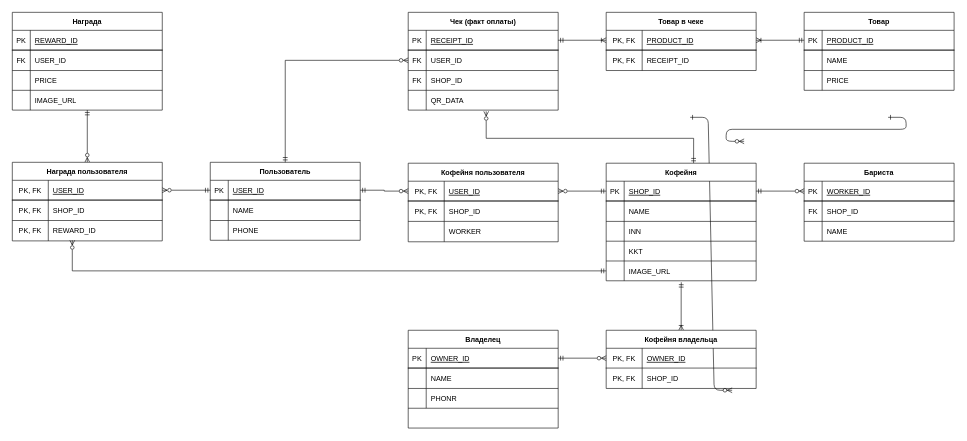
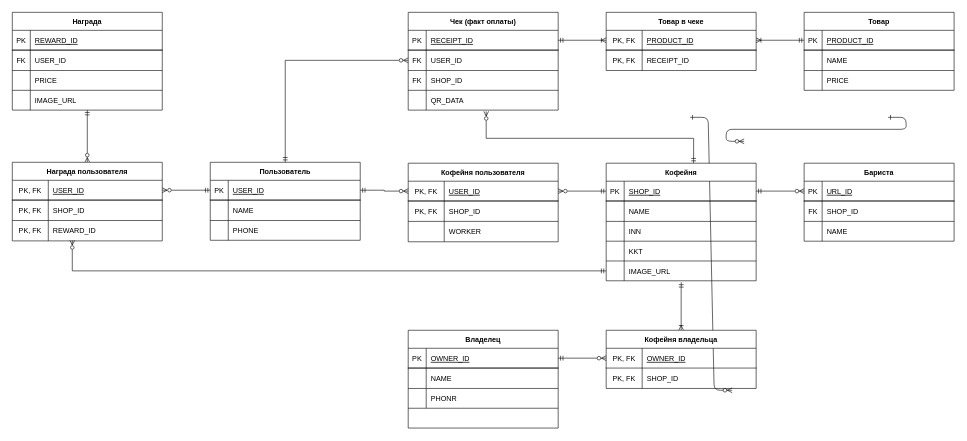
node "WORKER_ID": label "WORKER_ID" -> "URL_ID"
